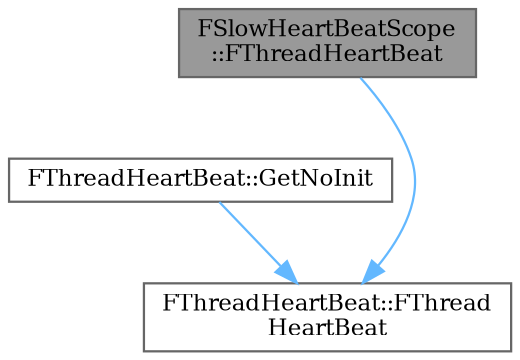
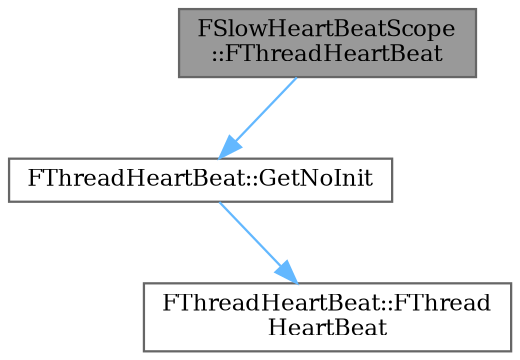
edge "FSlowHeartBeatScope ::FThreadHeartBeat" -> "FThreadHeartBeat::FThread HeartBeat": now "FSlowHeartBeatScope ::FThreadHeartBeat" -> "FThreadHeartBeat::GetNoInit"
